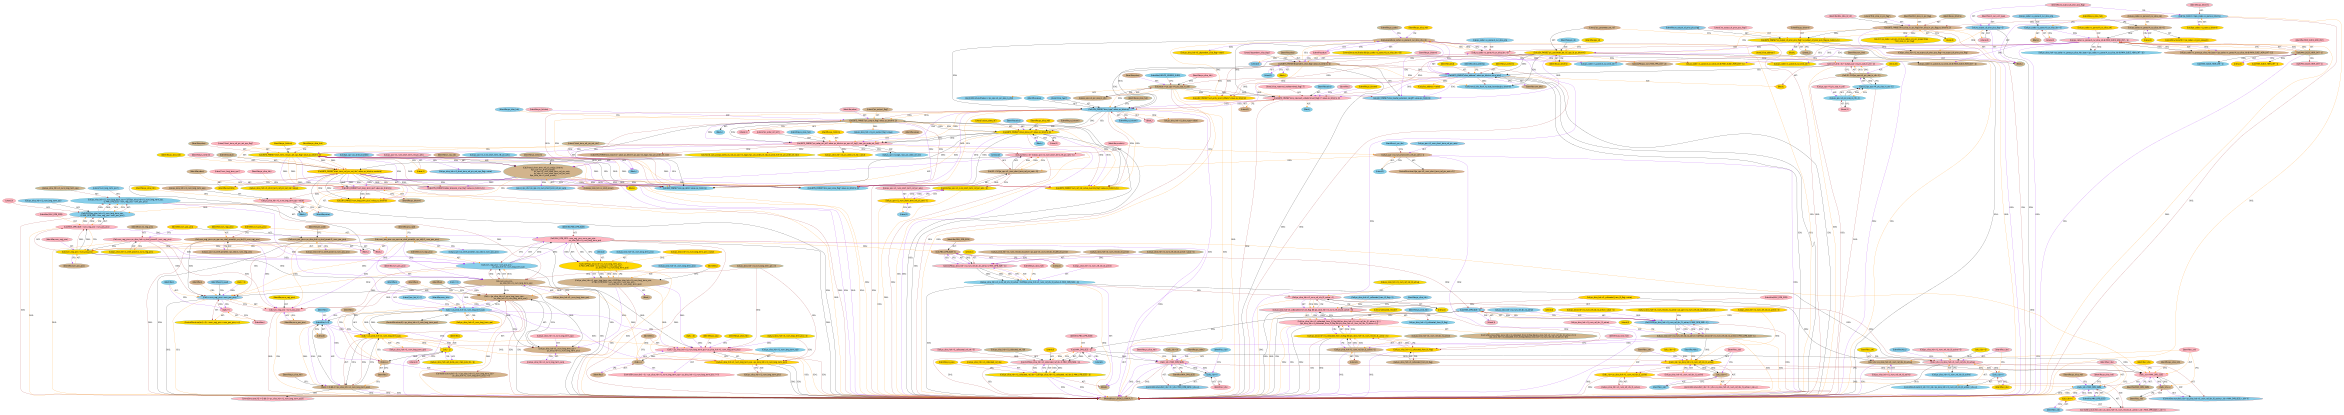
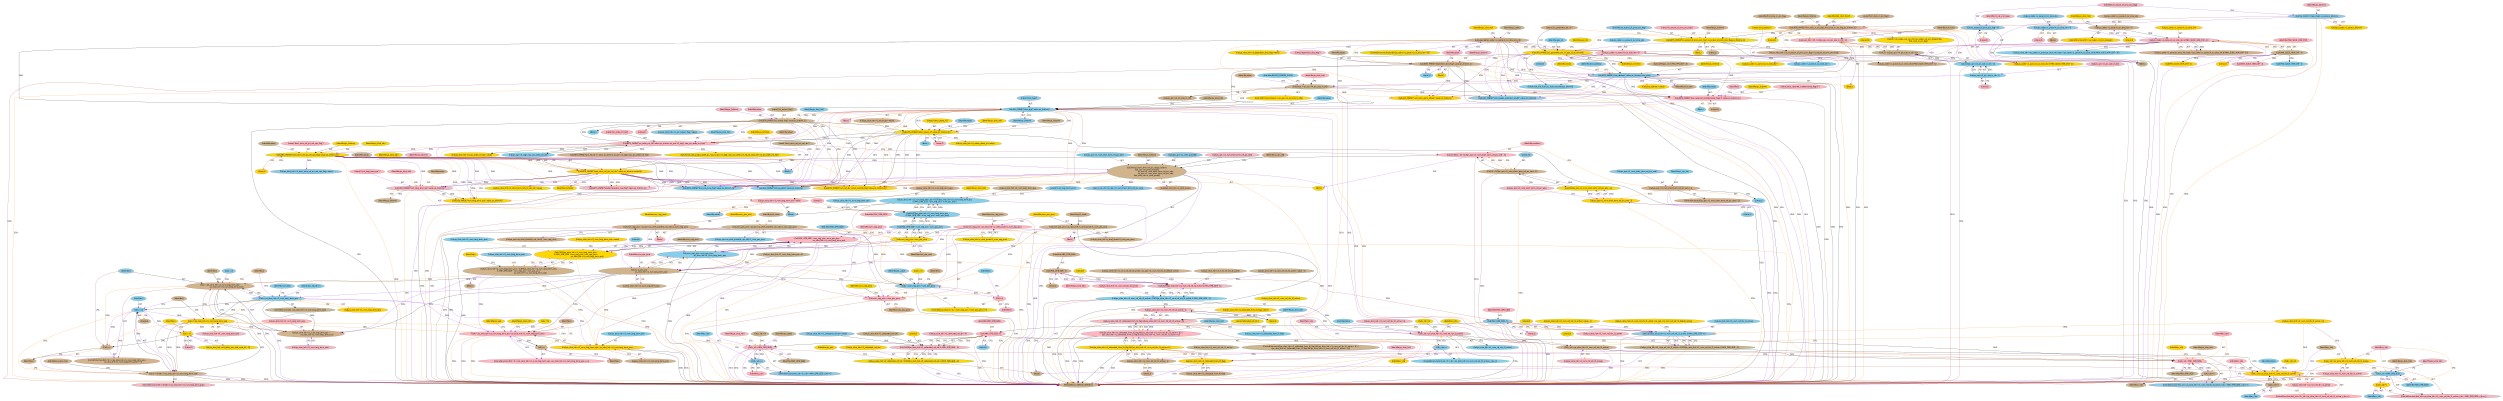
node "(Identifier,NAL_BLA_W_LP)": fillcolor lightpink -> gold
edge "(Call,ps_sps->i4_pic_size_in_ctb - 1)" -> "(Call,value >= ps_sps->i4_pic_size_in_ctb)": added, label "DDG:"
node "(ControlStructure,if(value >= ps_sps->i4_pic_size_in_ctb))": fillcolor skyblue -> gold
node "(Call,ps_slice_hdr->i1_colour_plane_id = value)": added
edge "(Call,ps_sps->i1_num_short_term_ref_pic_sets > 1)" -> "(Call,32 - CLZ(ps_sps->i1_num_short_term_ref_pic_sets - 1))": now "(Call,ps_sps->i1_num_short_term_ref_pic_sets > 1)" -> "(Call,ps_sps->i1_num_short_term_ref_pic_sets - 1)"
node "(Call,MAX_DPB_SIZE - num_neg_pics - num_pos_pics)": fillcolor lightpink -> skyblue
edge "(Call,num_pos_pics - ps_slice_hdr->i1_num_long_term_sps)" -> "(Call,num_neg_pics + num_pos_pics)": removed, label "DDG:"
node "(Call,ps_slice_hdr->i1_collocated_from_l0_flag = 1)": removed
edge "(Call,ps_slice_hdr->i1_collocated_from_l0_flag = value)" -> "(Call,r_idx = ps_slice_hdr->i1_num_ref_idx_l0_active)": now "(Call,r_idx < ps_slice_hdr->i1_num_ref_idx_l0_active)" -> "(Call,r_idx = ps_slice_hdr->i1_num_ref_idx_l0_active)"
node "(Identifier,i != 0)": label "(Identifier,i != 0)" -> "(Call,i != 0)"
node "(Call,ps_slice_hdr->i1_collocated_ref_idx = value)": added
node "(Call,ps_slice_hdr->i1_num_long_term_pics = 0)": removed
edge "(Call,r_idx < ps_slice_hdr->i1_num_ref_idx_l1_active)" -> "(Call,r_idx = ps_slice_hdr->i1_num_ref_idx_l1_active)": now "(Call,ps_slice_hdr->i1_num_ref_idx_l1_active = 0)" -> "(Call,r_idx = ps_slice_hdr->i1_num_ref_idx_l1_active)"
edge "(Call,i < ps_slice_hdr->i1_num_long_term_sps)" -> "(MethodReturn,IHEVCD_ERROR_T)": color darkorange -> purple
edge "(Call,ps_slice_hdr->i1_num_ref_idx_l1_active > 1)" -> "(MethodReturn,IHEVCD_ERROR_T)": removed, label "DDG:"
